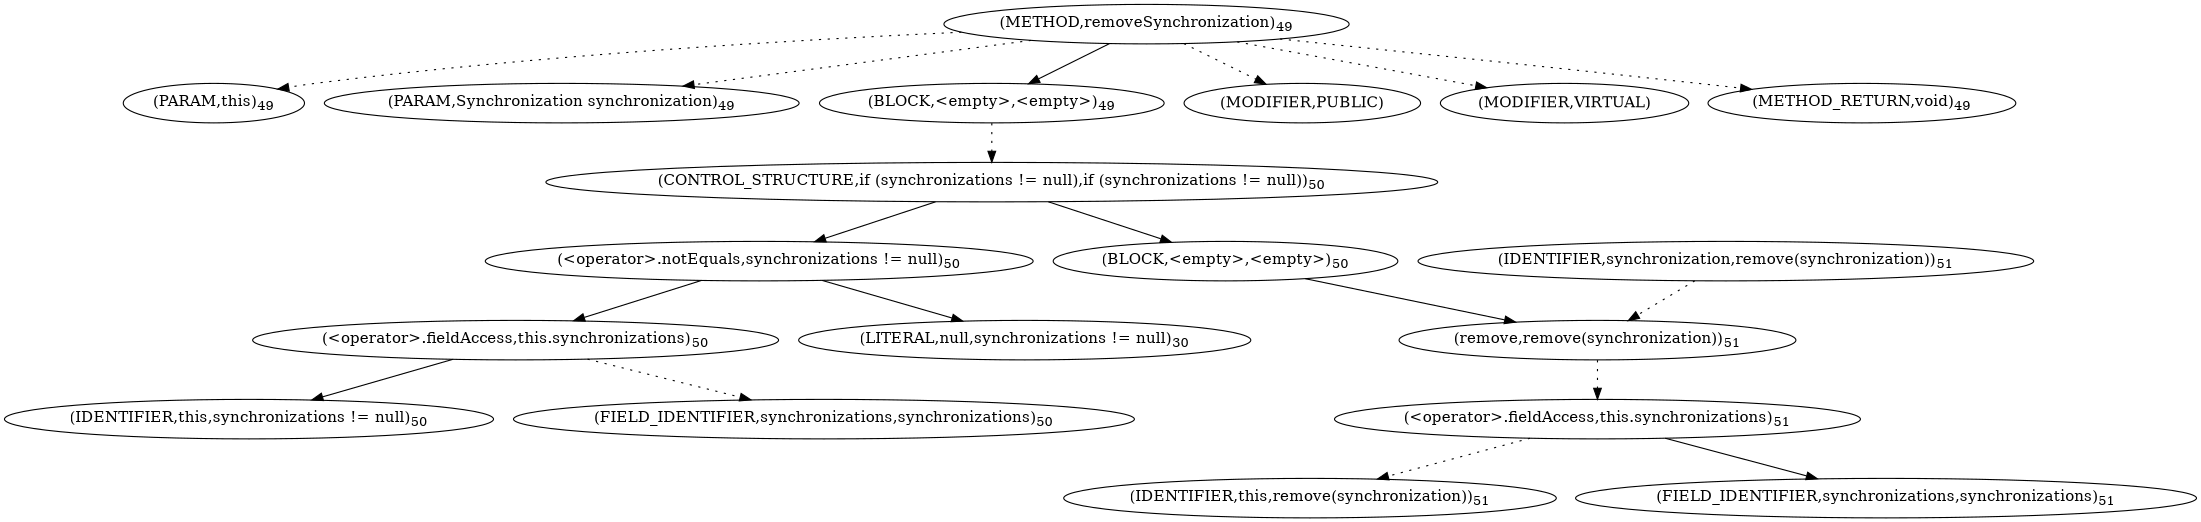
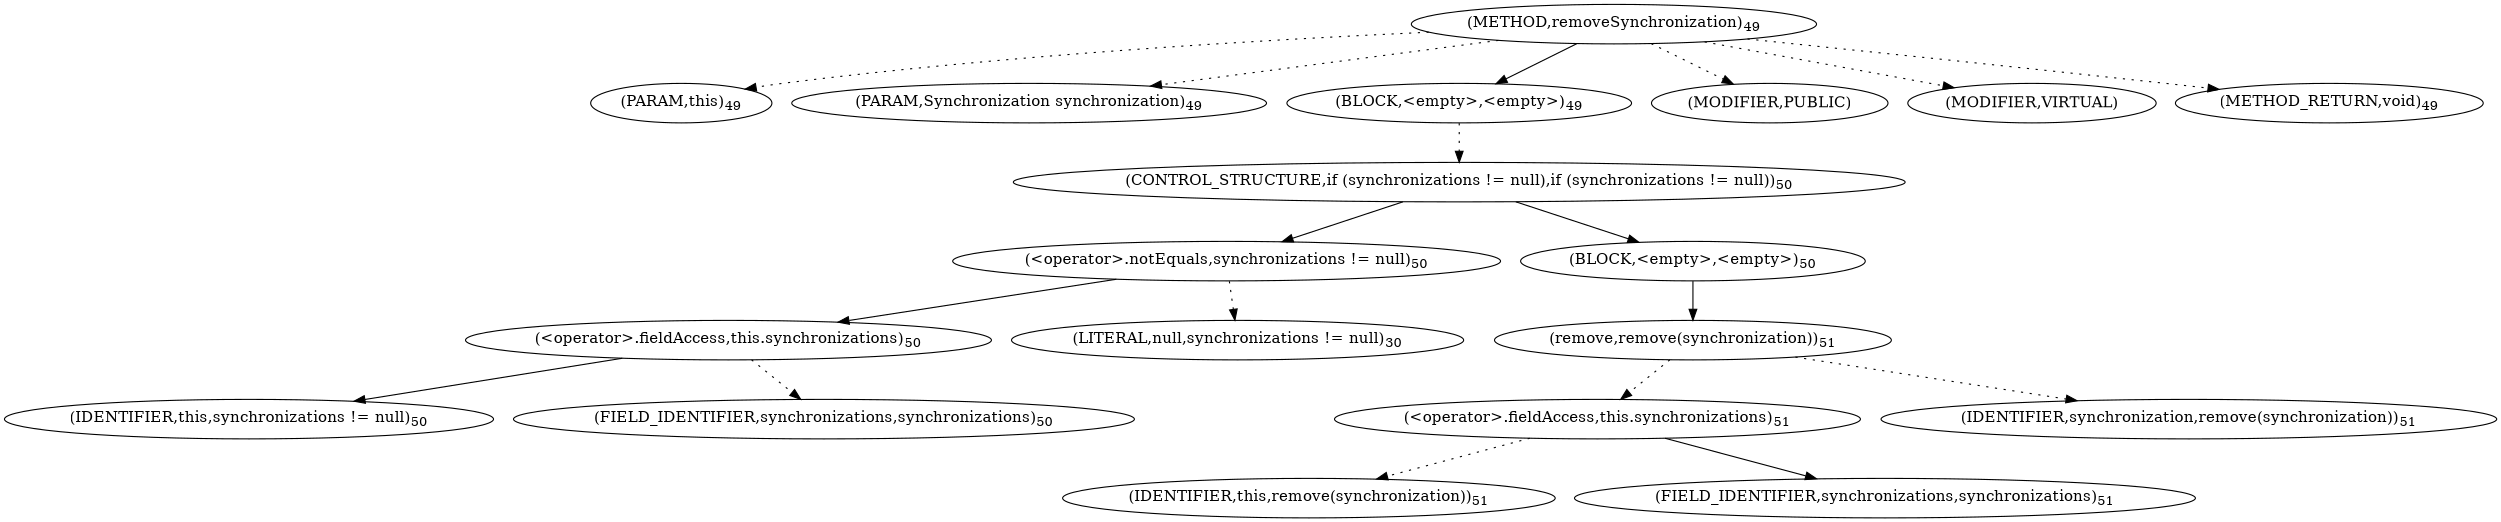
edge "(IDENTIFIER,synchronization,remove(synchronization))" -> "(remove,remove(synchronization))": reversed
edge "(<operator>.notEquals,synchronizations != null)" -> "(LITERAL,null,synchronizations != null)": style solid -> dotted
